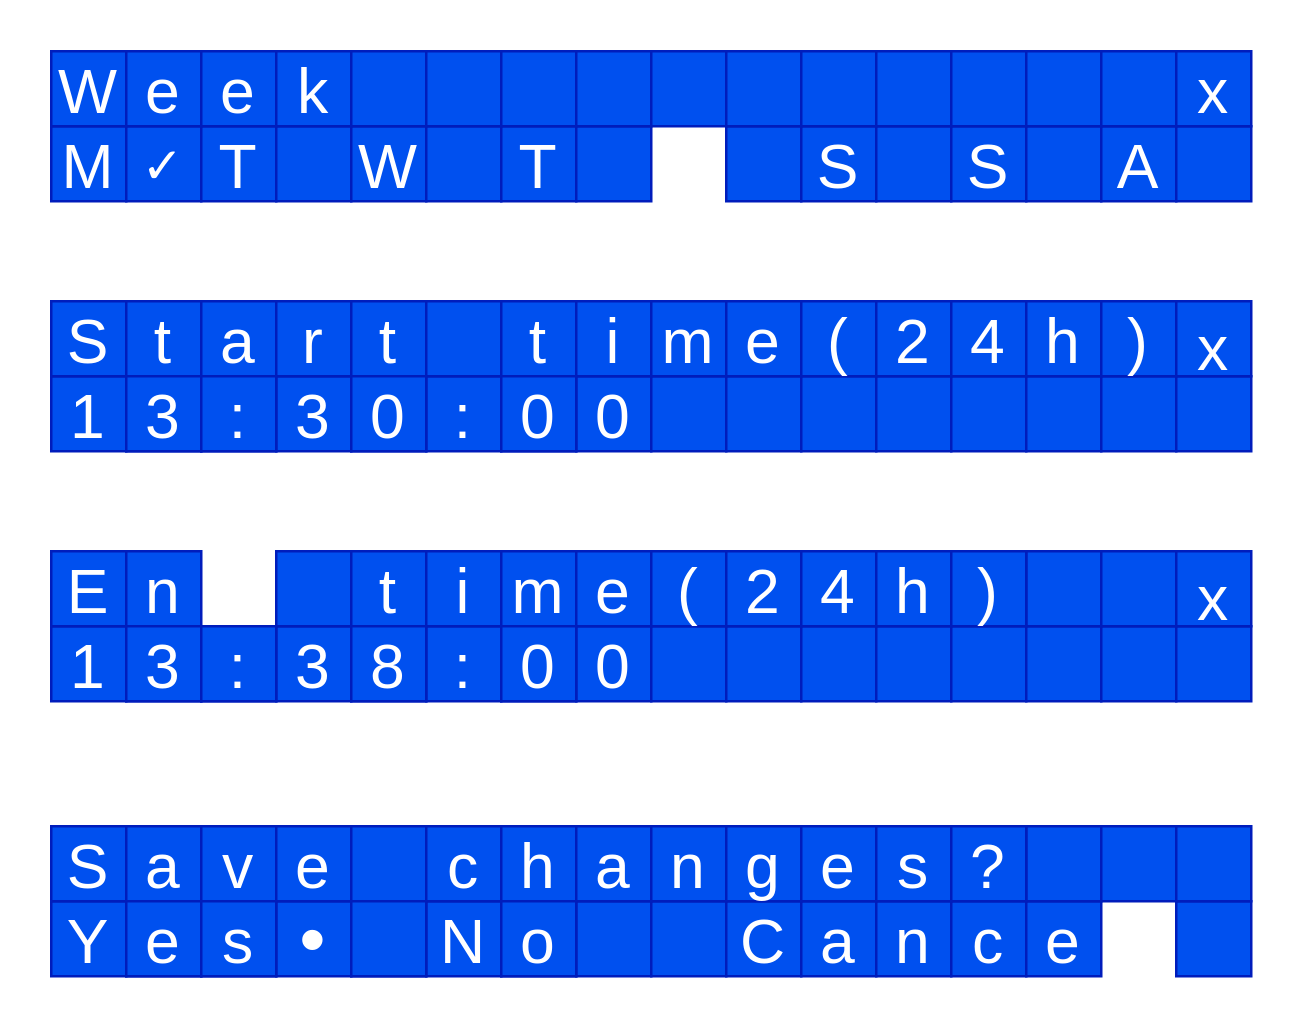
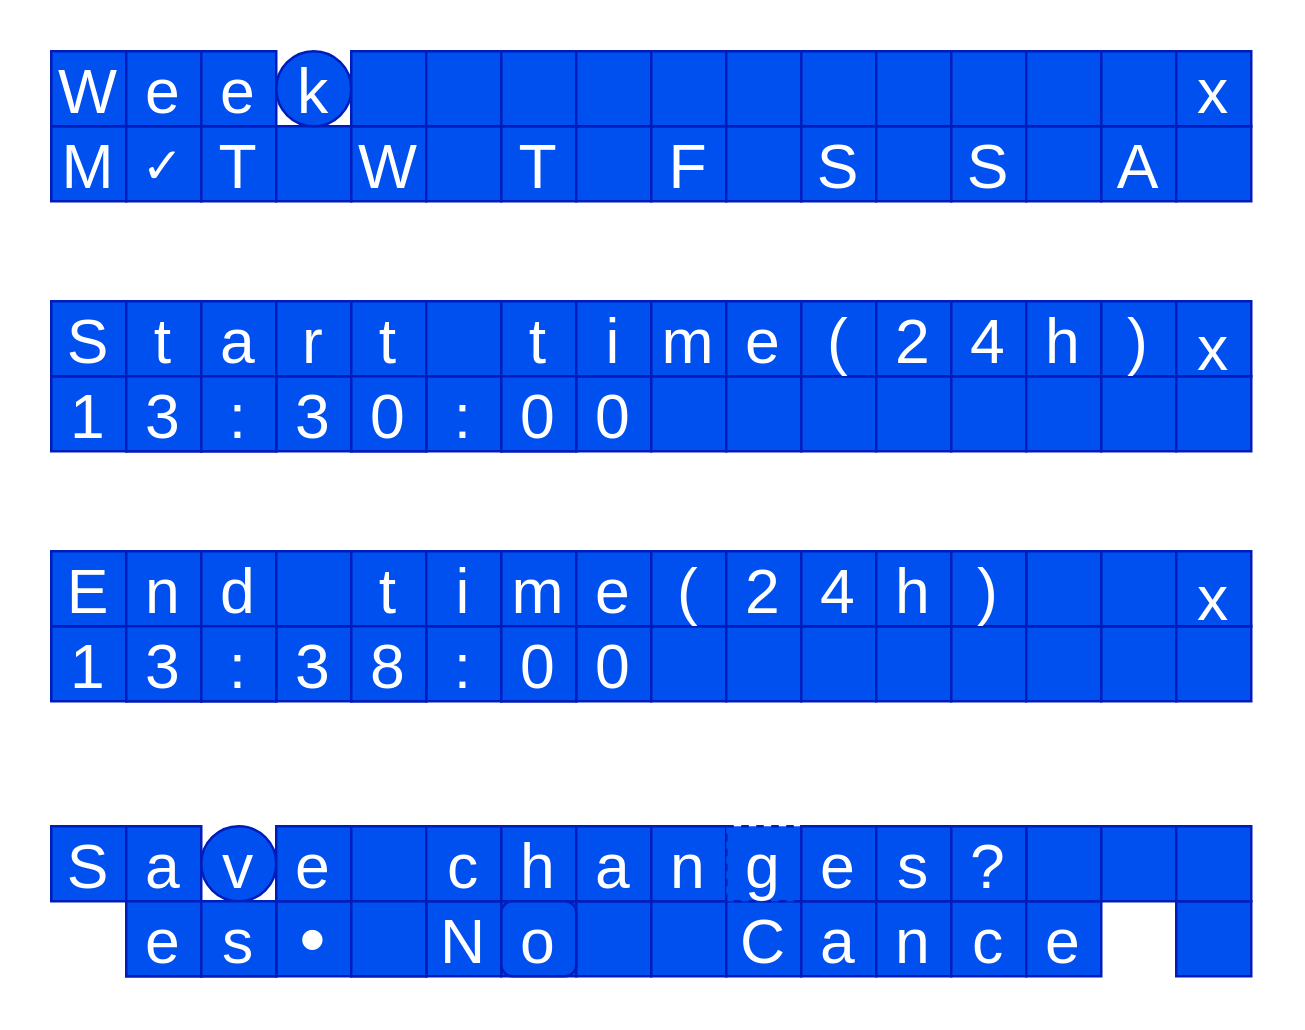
node "k": shape rectangle -> ellipse
node "F": added
node "d": added
node "v": shape rectangle -> ellipse
node "g": style solid -> dashed
node "Y": removed
node "o": shape rectangle -> rounded rectangle
